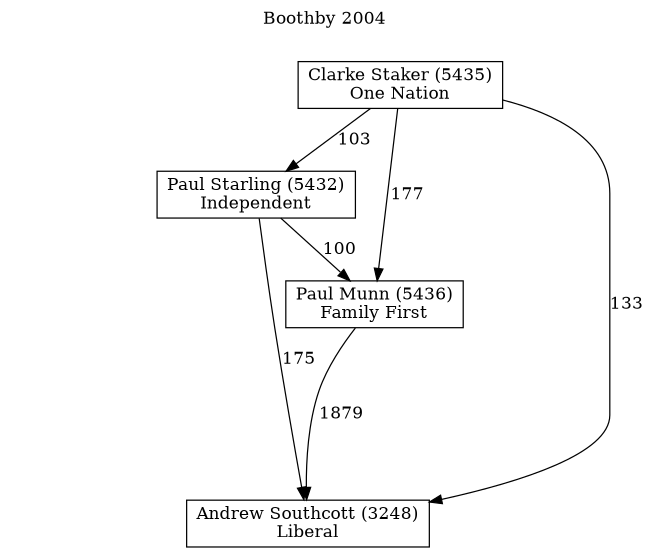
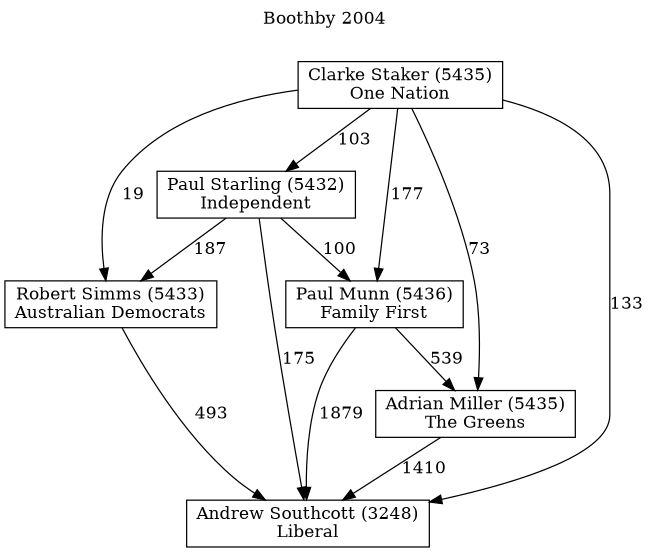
node "Robert Simms (5433) Australian Democrats": added
node "Adrian Miller (5435) The Greens": added
